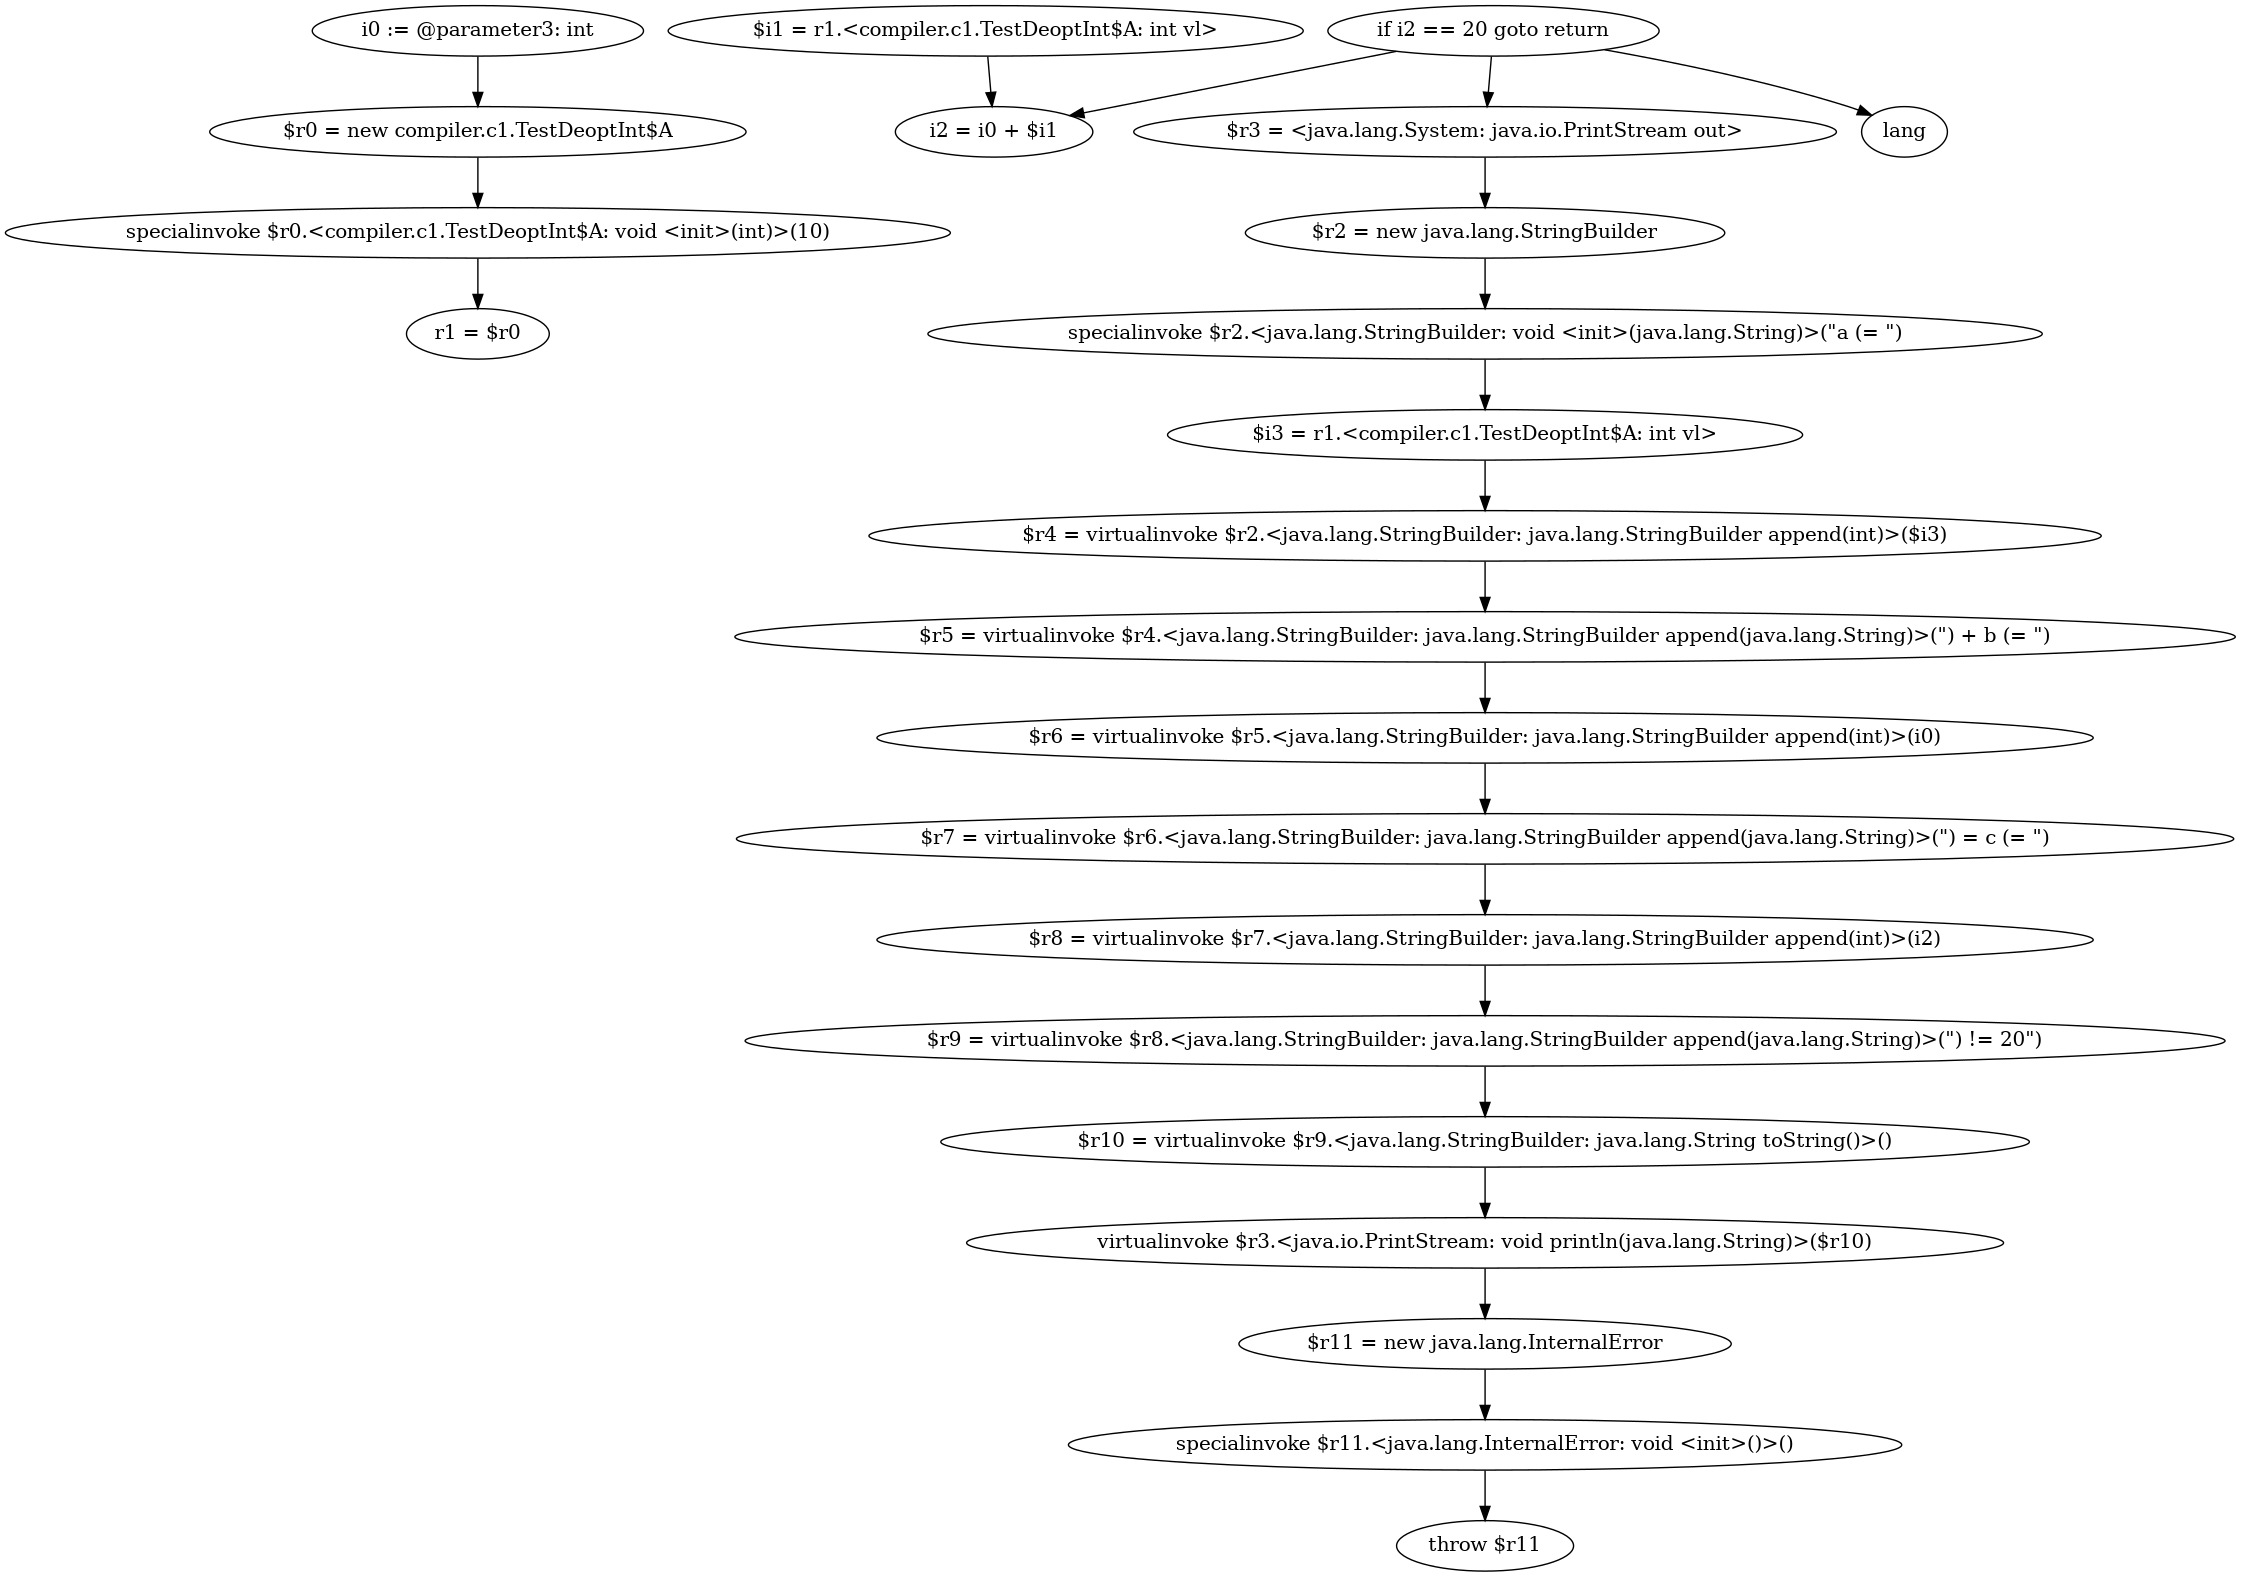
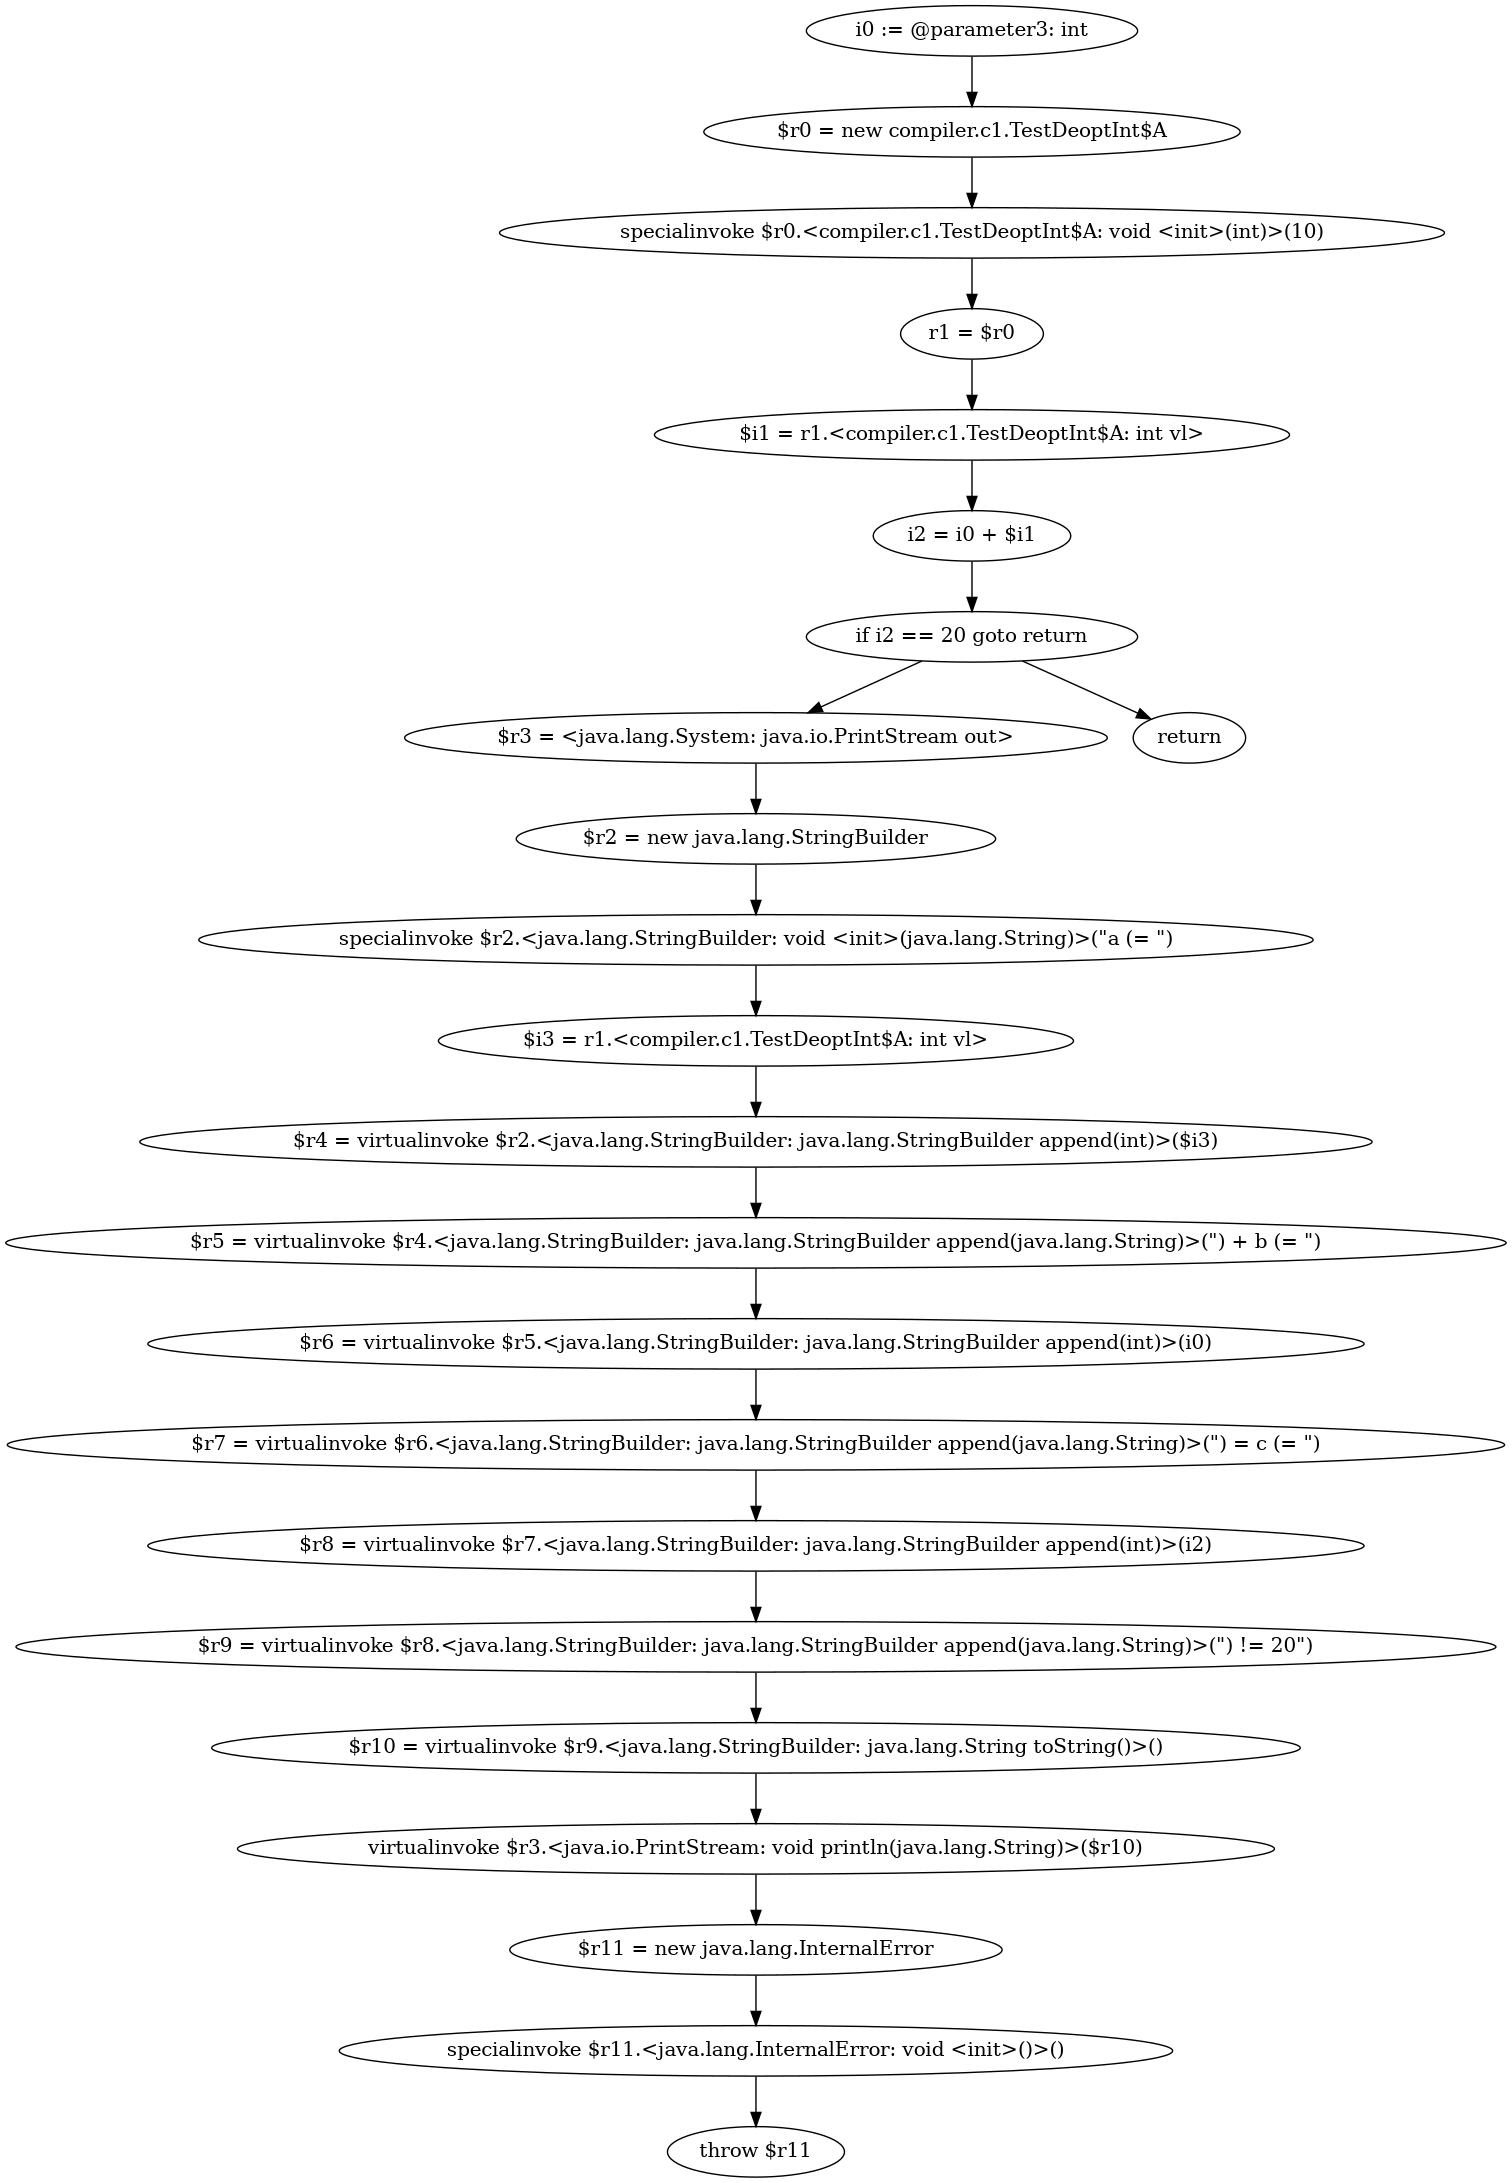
edge "if i2 == 20 goto return" -> "i2 = i0 + $i1": reversed
node "lang": label "lang" -> "return"
edge "r1 = $r0" -> "$i1 = r1.<compiler.c1.TestDeoptInt$A: int vl>": added
